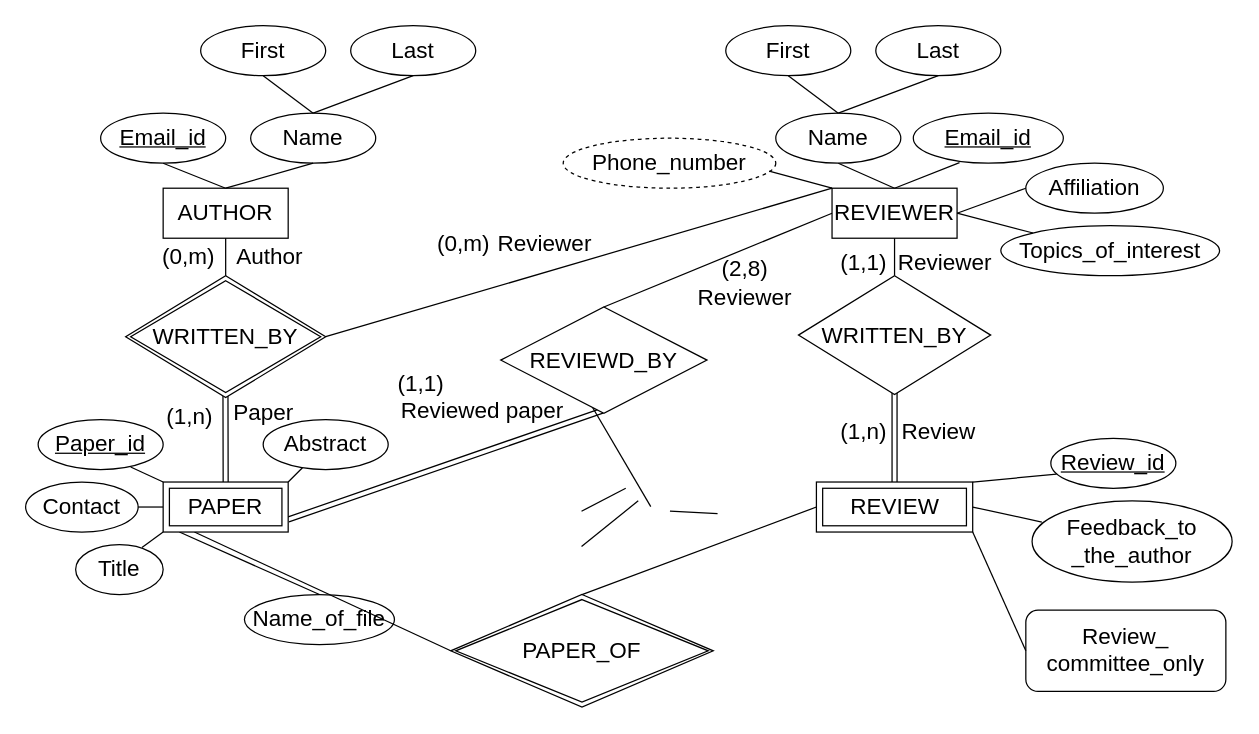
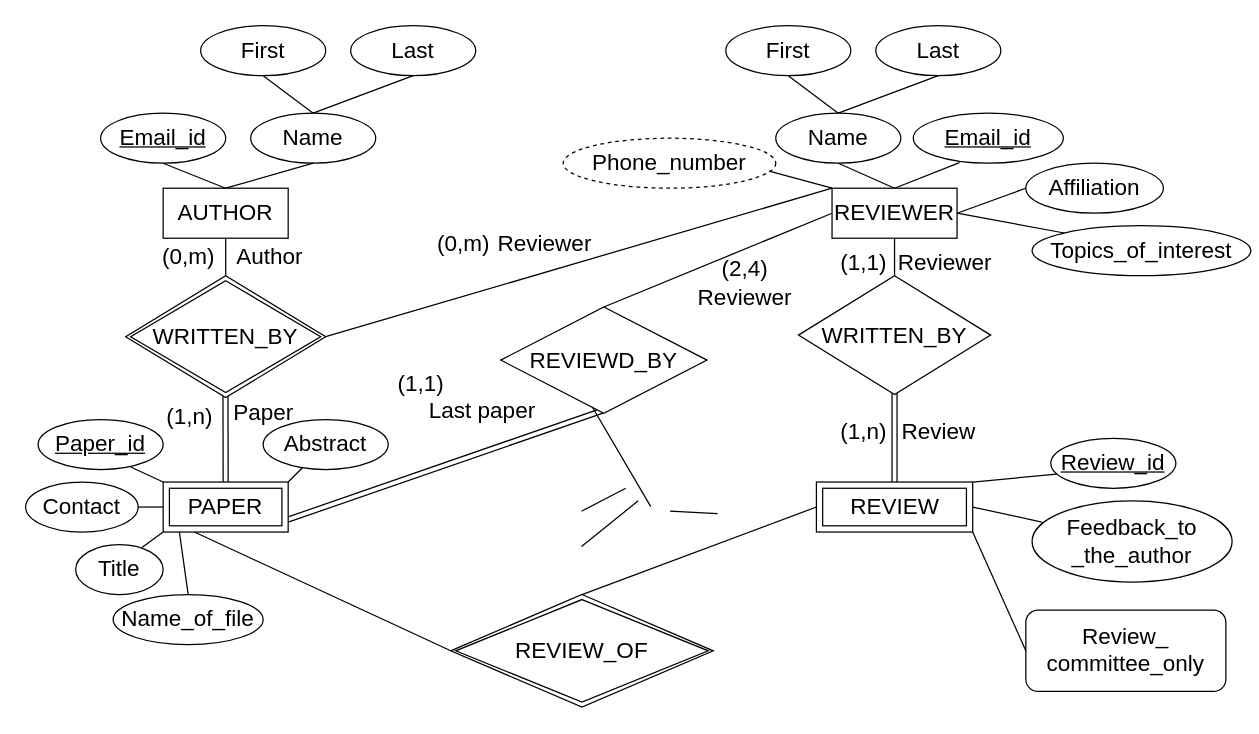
node "Topics_of_interest": moved (1110, 251) -> (1141, 251)
node "(2,8)": label "(2,8)" -> "(2,4)"
node "Reviewed paper": label "Reviewed paper" -> "Last paper"
node "Name_of_file": moved (319, 619) -> (188, 619)
node "PAPER_OF": label "PAPER_OF" -> "REVIEW_OF"
